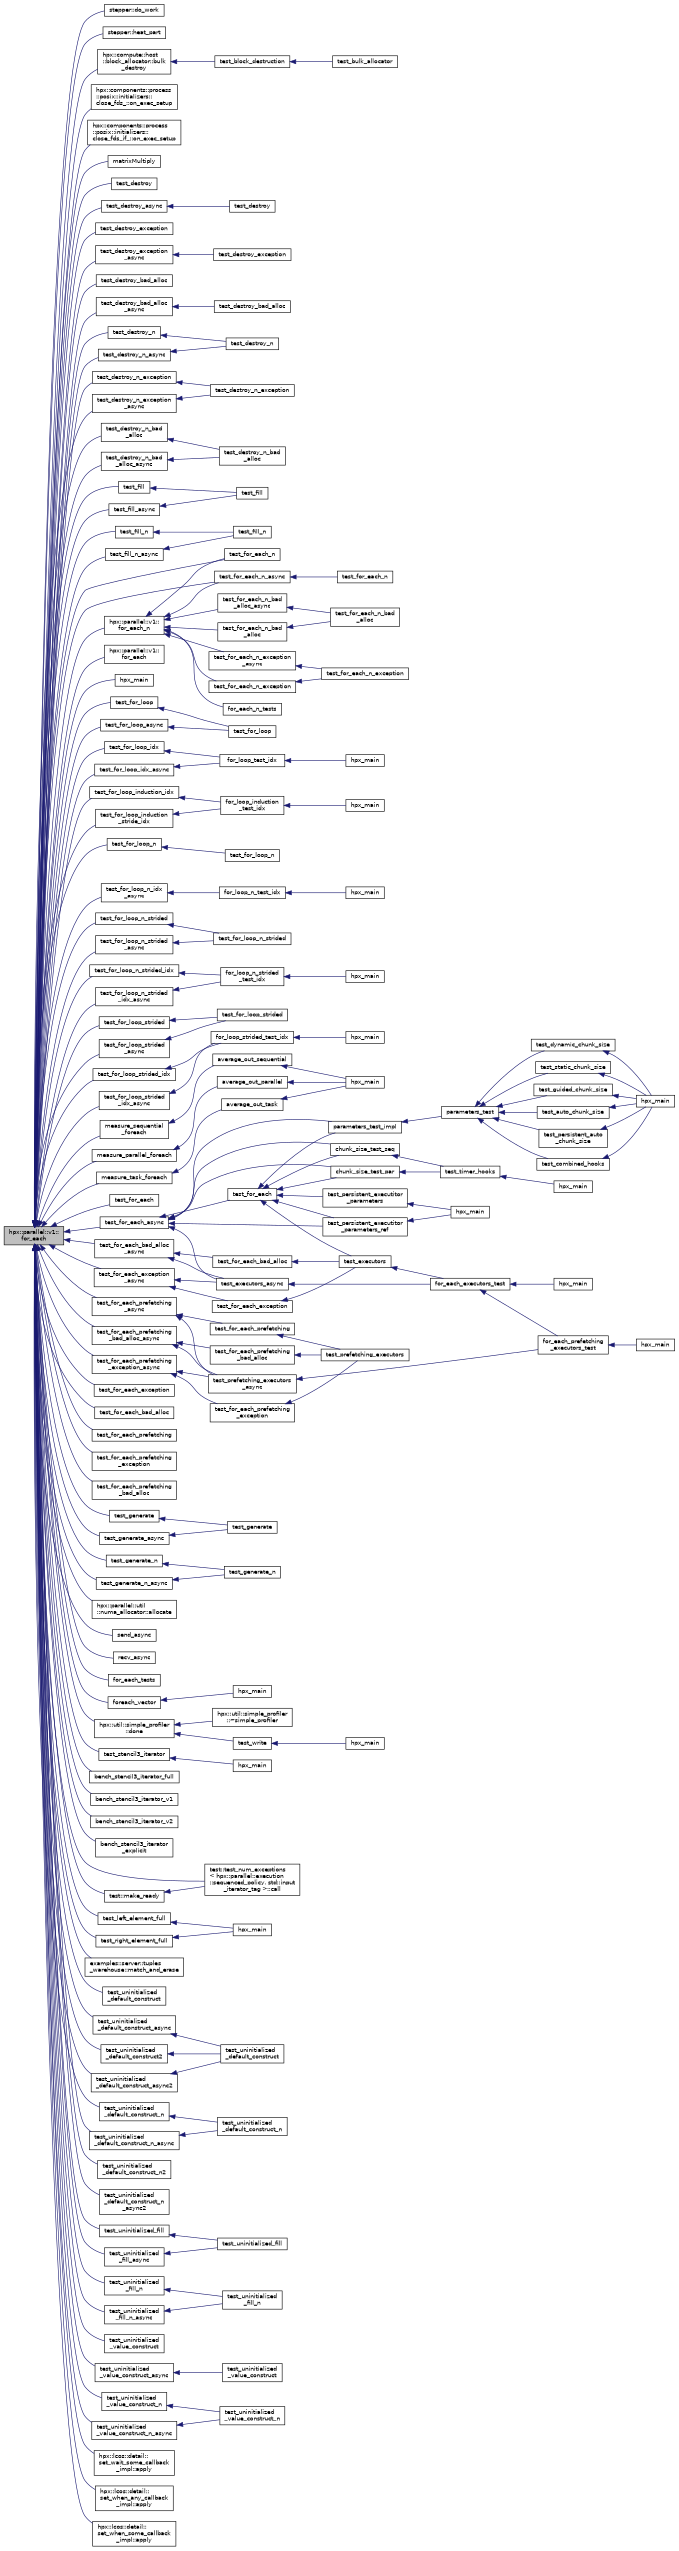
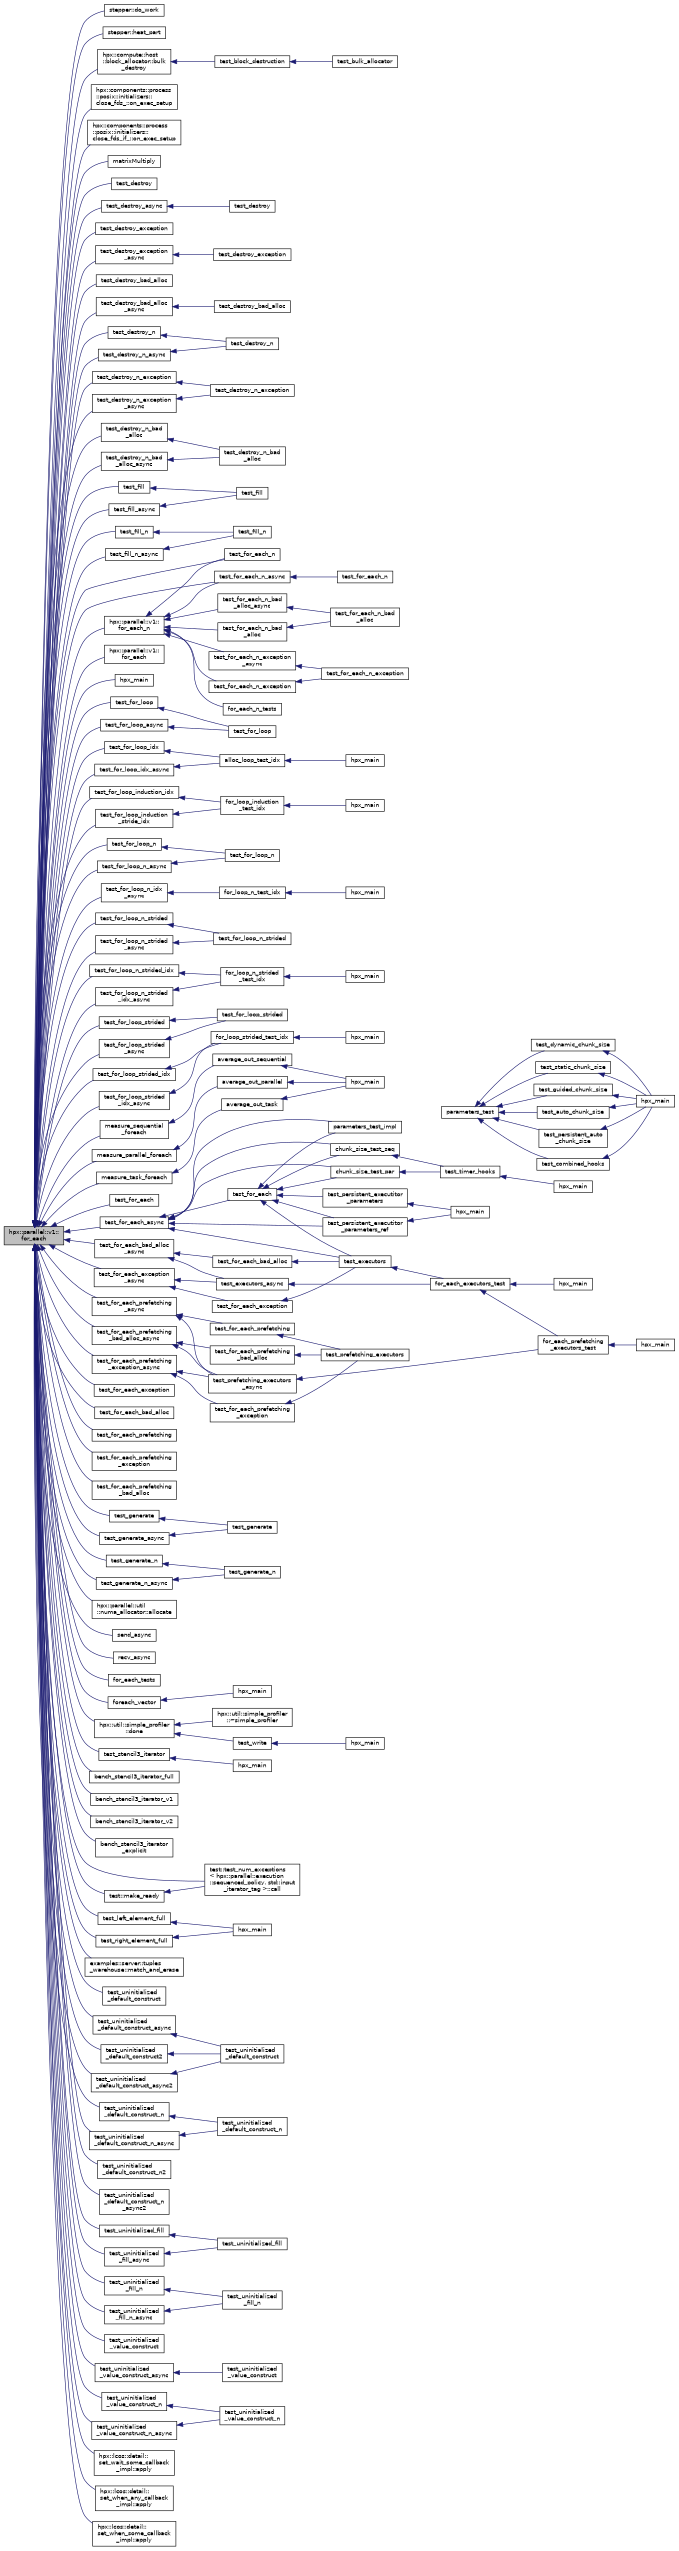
node "for_loop_test_idx": label "for_loop_test_idx" -> "alloc_loop_test_idx"
node "test_for_loop_n_async": added
edge "parameters_test" -> "parameters_test_impl": removed
edge "test_executors_async" -> "test_for_each_async": now "test_executors" -> "test_for_each_async"
